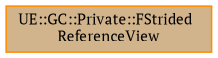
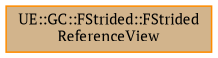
node "UE::GC::Private::FStrided ReferenceView": label "UE::GC::Private::FStrided ReferenceView" -> "UE::GC::FStrided::FStrided ReferenceView"
